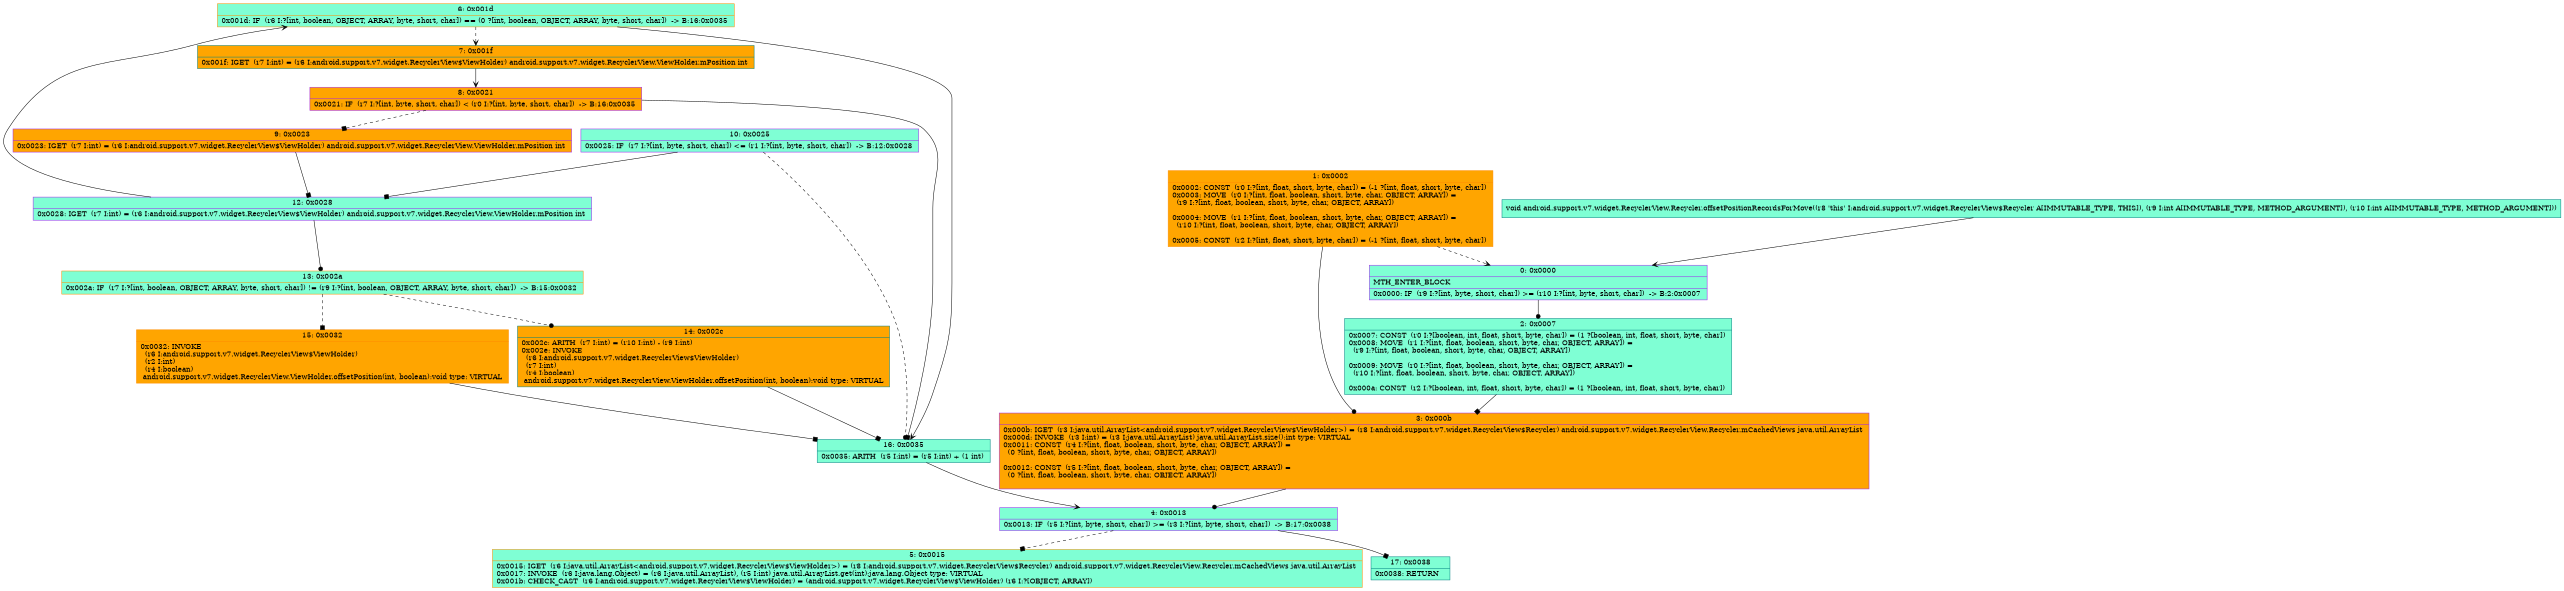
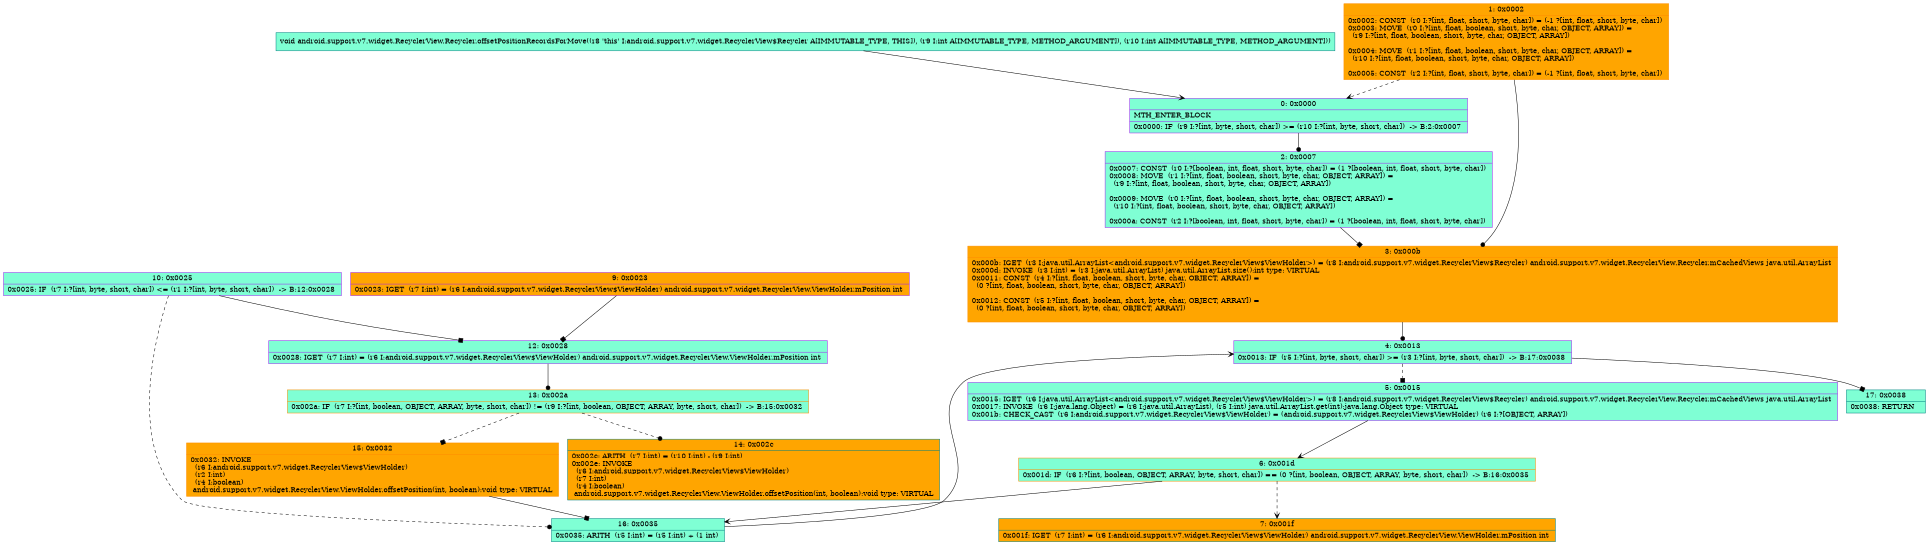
edge "12: 0x0028" -> "6: 0x001d": now "5: 0x0015" -> "6: 0x001d"
node "8: 0x0021": removed
node "2: 0x0007": color teal -> purple
edge "14: 0x002c" -> "16: 0x0035": removed
node "3: 0x000b": color purple -> darkorange
node "5: 0x0015": color darkorange -> purple
